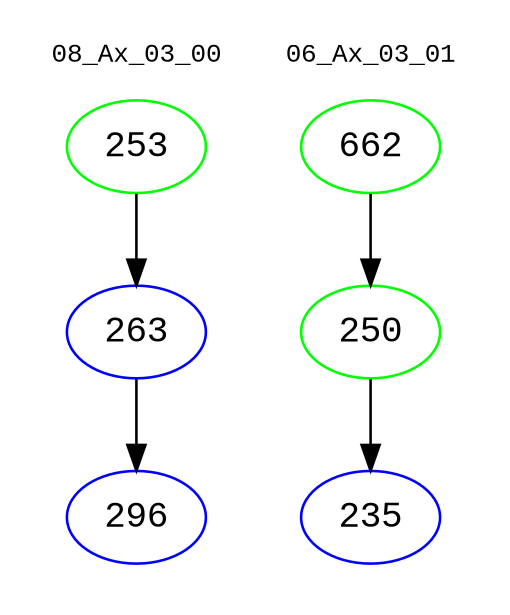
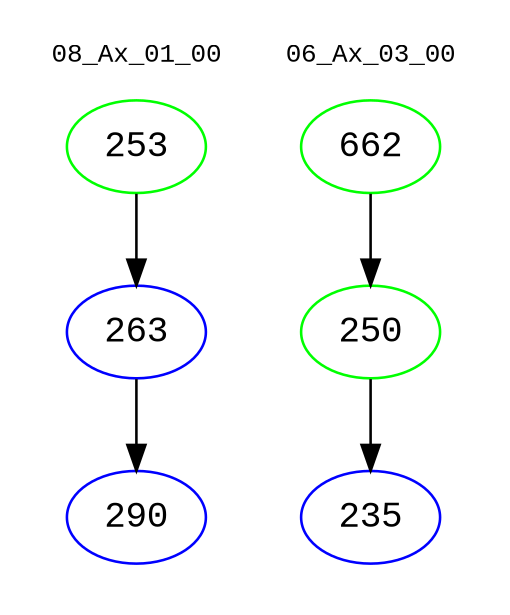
cluster "08_Ax_03_00": label "08_Ax_03_00" -> "08_Ax_01_00"
cluster "06_Ax_03_01": label "06_Ax_03_01" -> "06_Ax_03_00"
node "296": label "296" -> "290"
